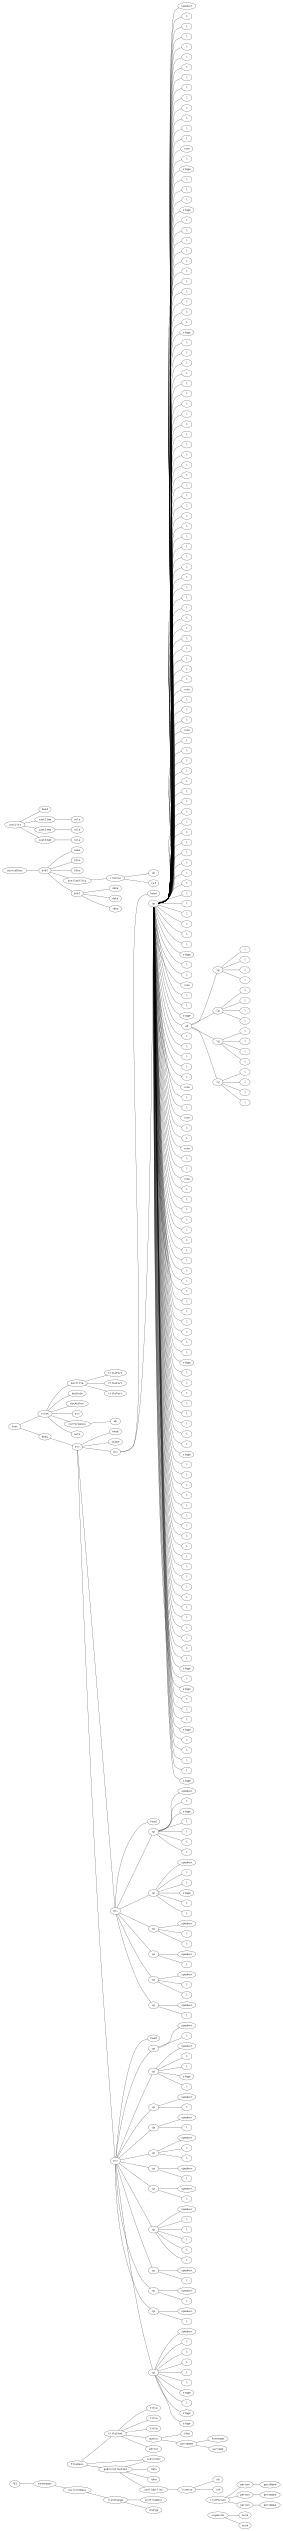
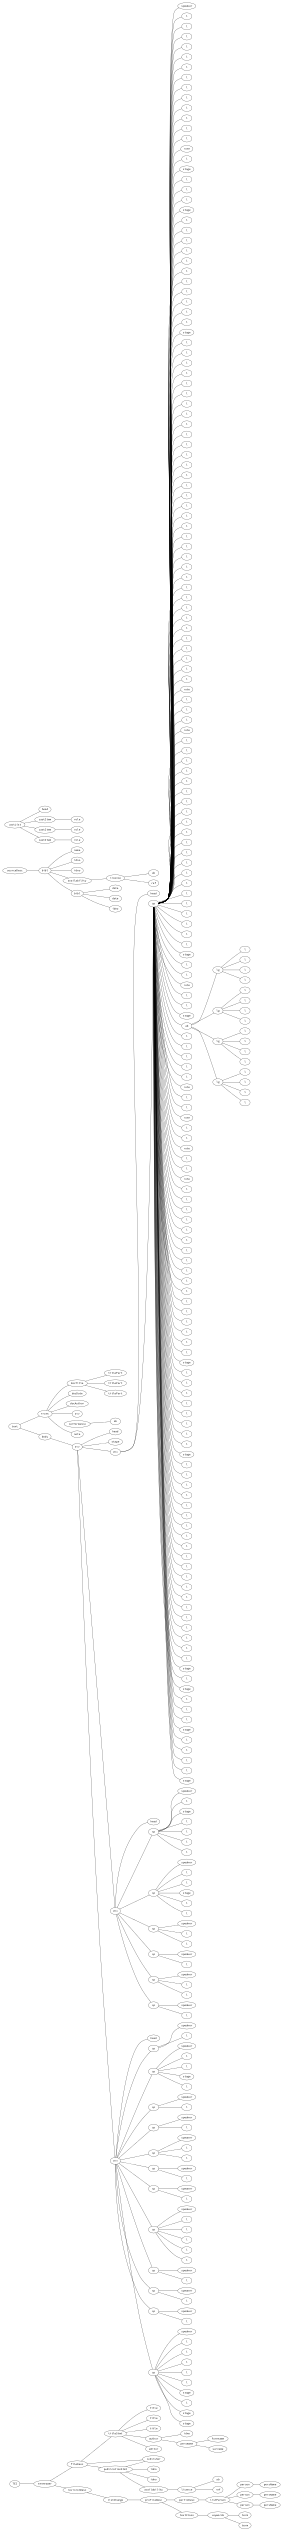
edge "front" -- "performance": removed
edge "fileDesc" -- "teiHeader": added
node "particDesc": added
node "change": removed
node "textClass": added
